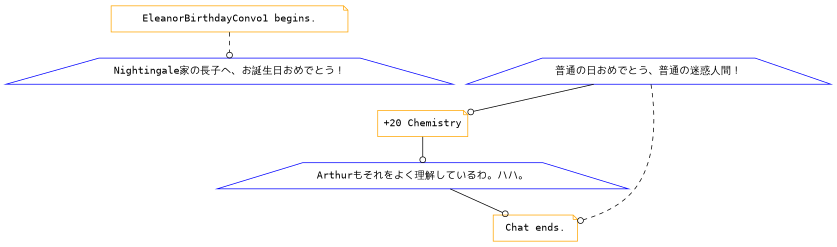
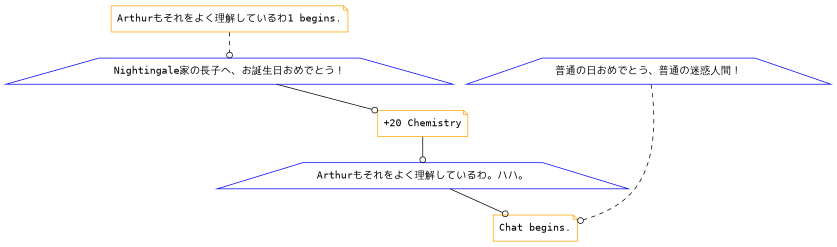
node "EleanorBirthdayConvo1 begins.": label "EleanorBirthdayConvo1 begins." -> "Arthurもそれをよく理解しているわ1 begins."
edge "普通の日おめでとう、普通の迷惑人間！" -> "+20 Chemistry": now "Nightingale家の長子へ、お誕生日おめでとう！" -> "+20 Chemistry"
node "Chat ends.": label "Chat ends." -> "Chat begins."
